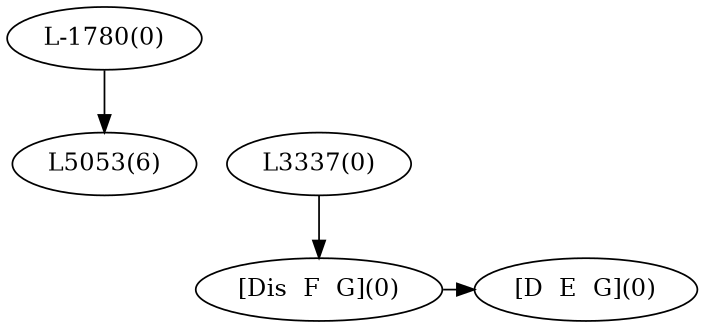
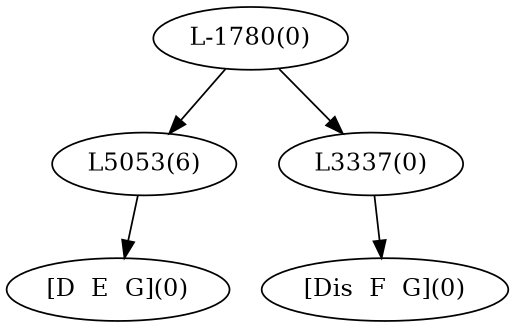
edge "L-1780(0)" -> "L3337(0)": added
edge "[Dis  F  G](0)" -> "[D  E  G](0)": now "L5053(6)" -> "[D  E  G](0)"
